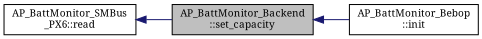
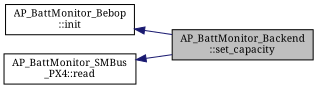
node "AP_BattMonitor_SMBus _PX6::read": label "AP_BattMonitor_SMBus _PX6::read" -> "AP_BattMonitor_SMBus _PX4::read"
edge "AP_BattMonitor_Bebop ::init" -> "AP_BattMonitor_Backend ::set_capacity": reversed
